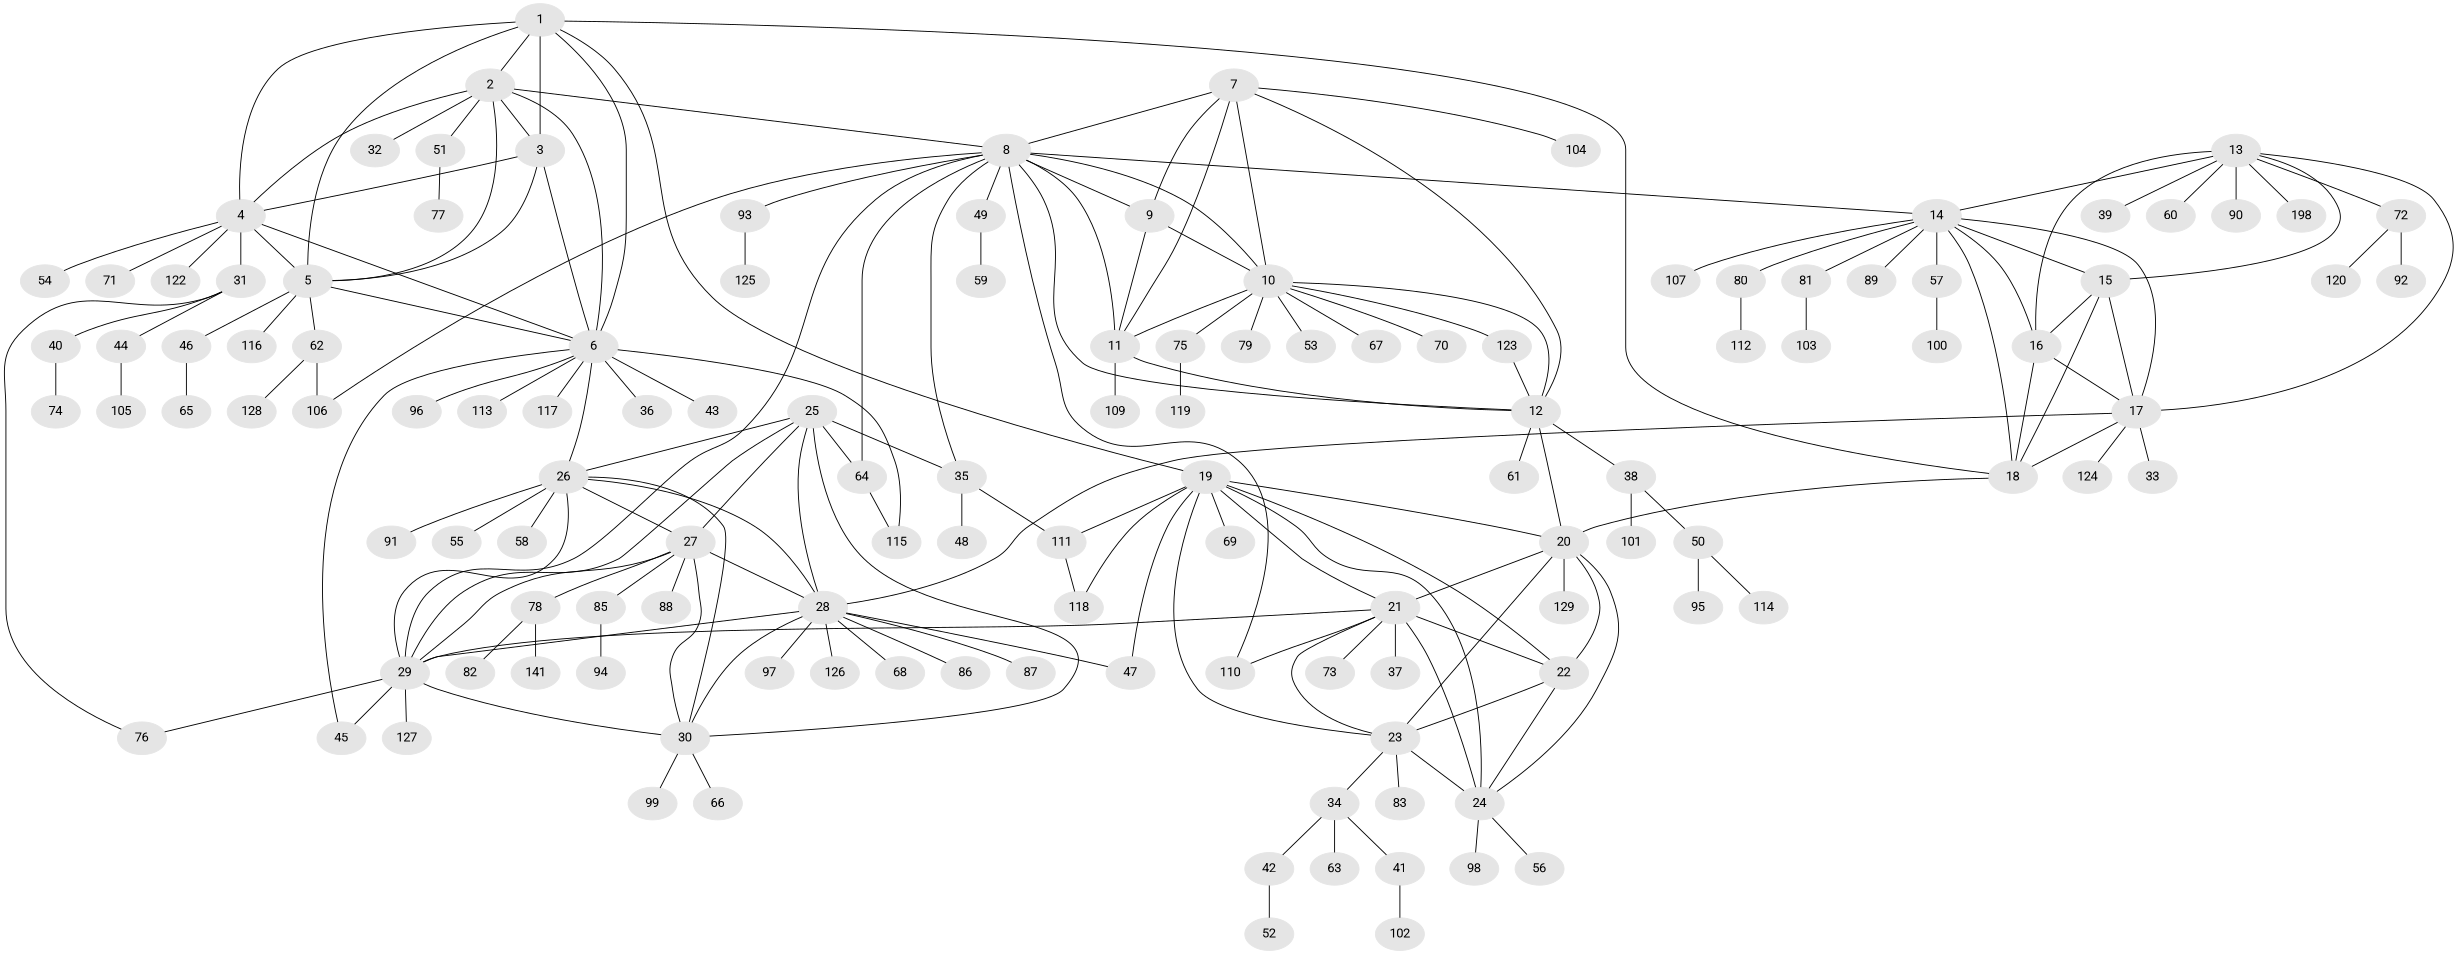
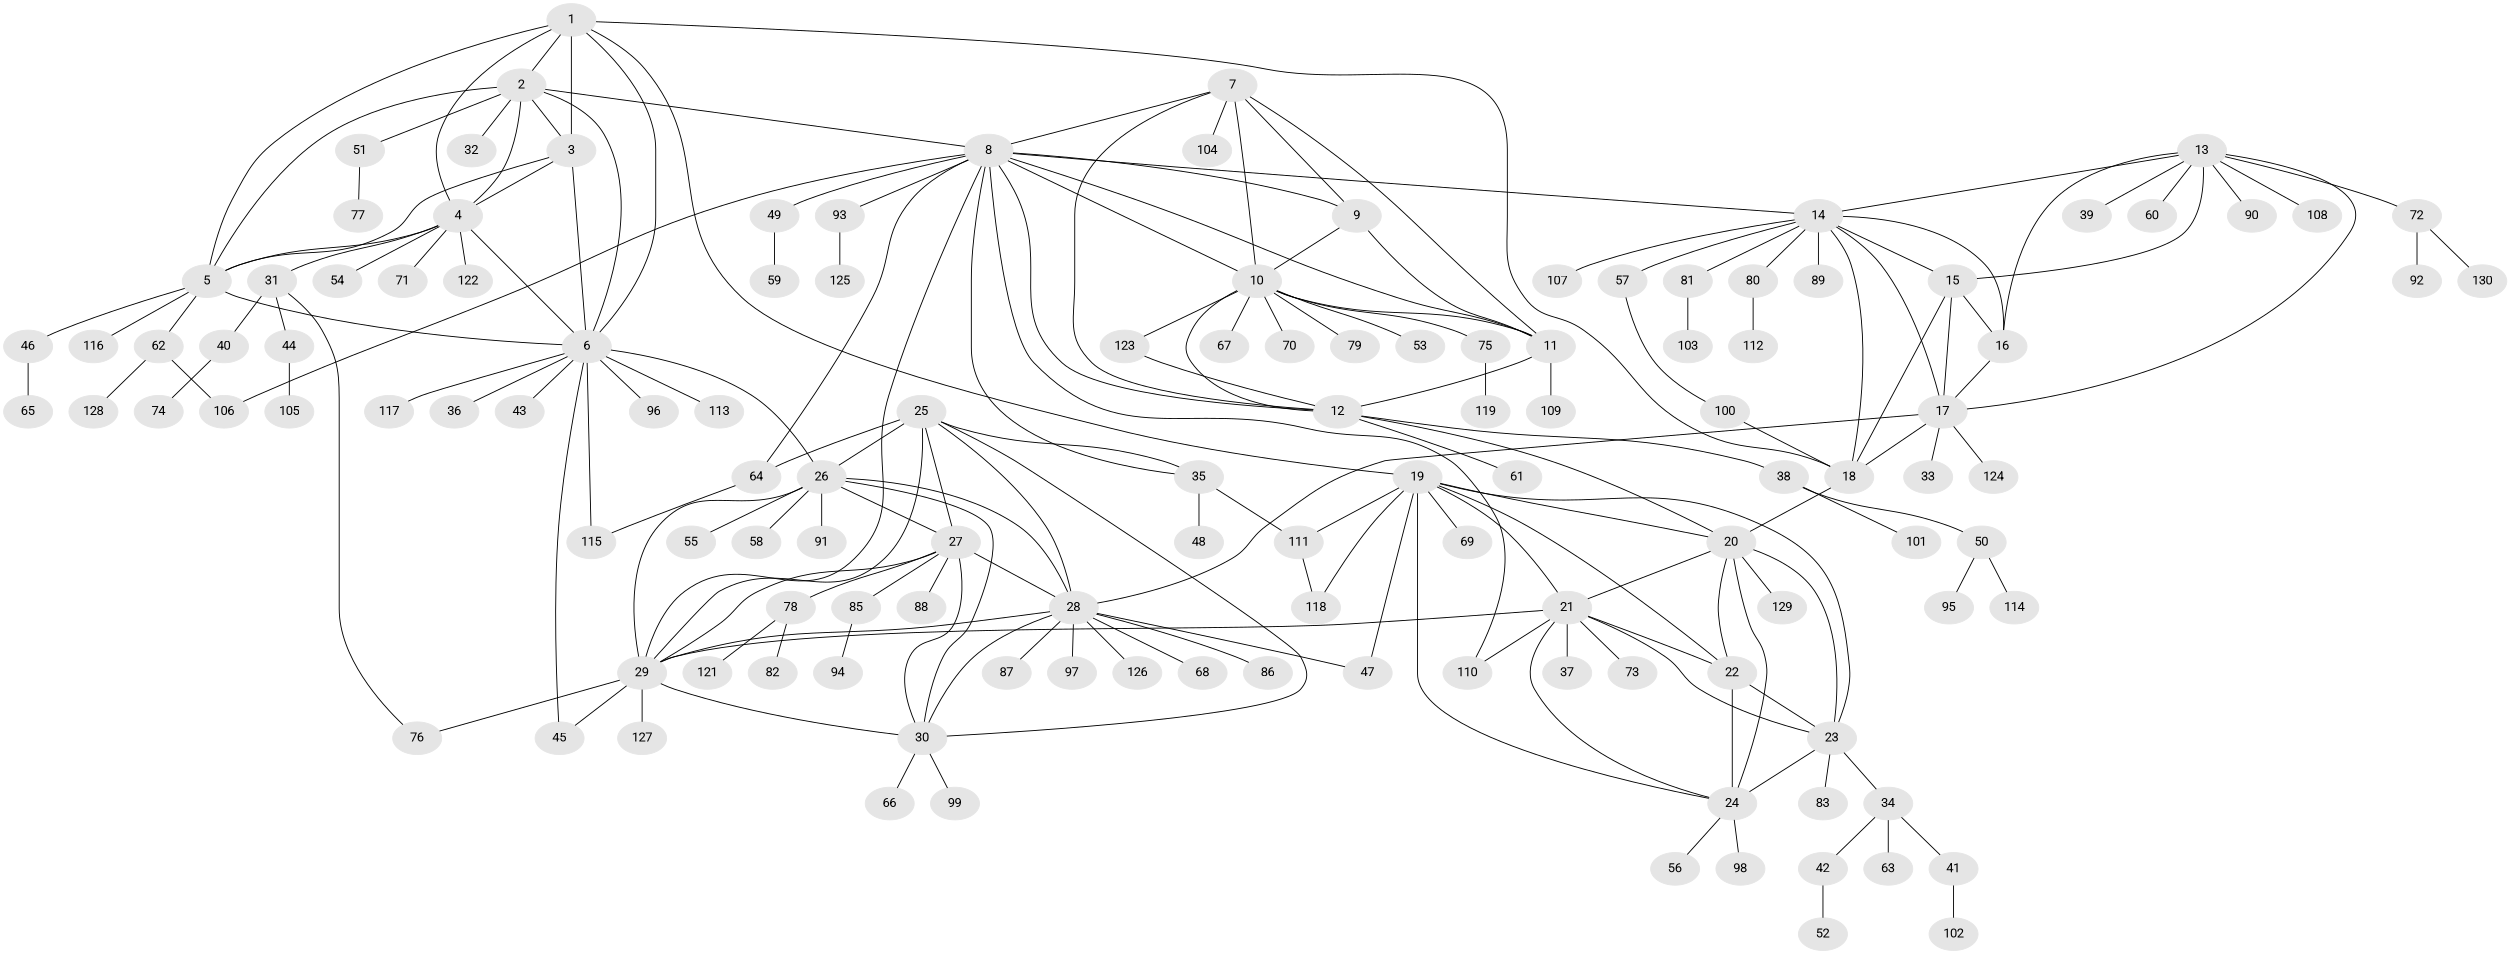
node "198": label "198" -> "108"
node "120": label "120" -> "130"
edge "16" -- "18": now "100" -- "18"
node "141": label "141" -> "121"
